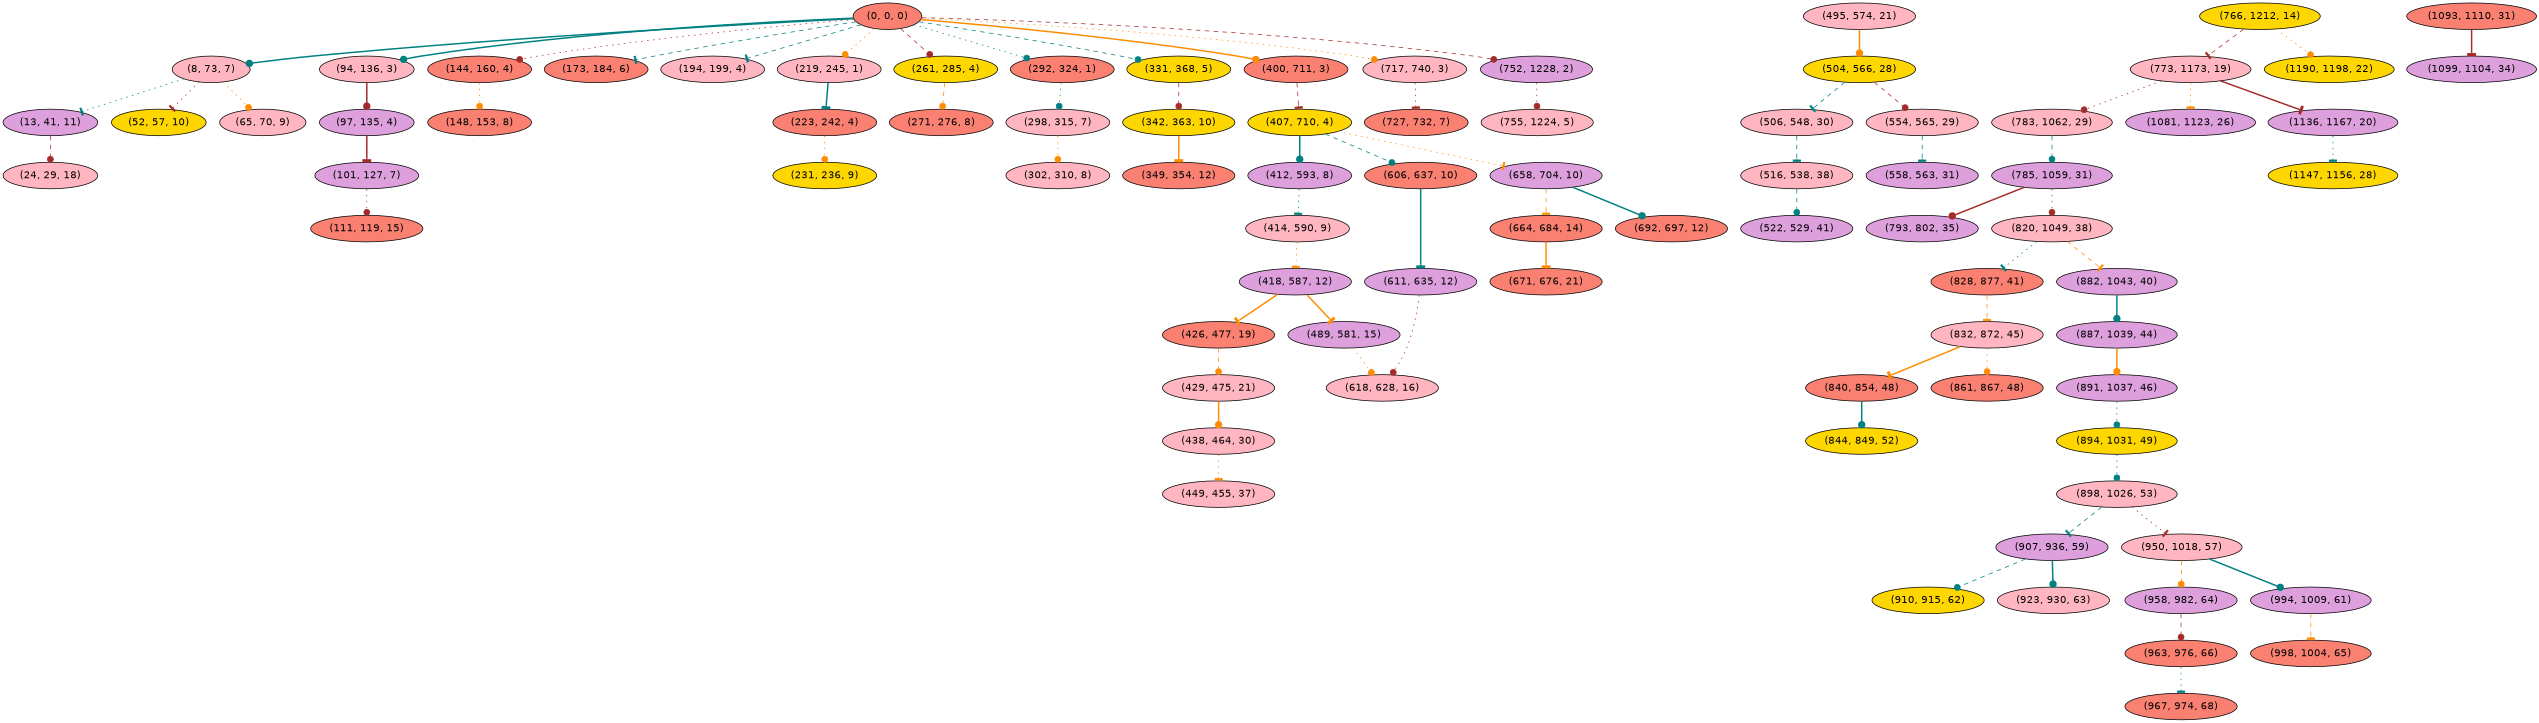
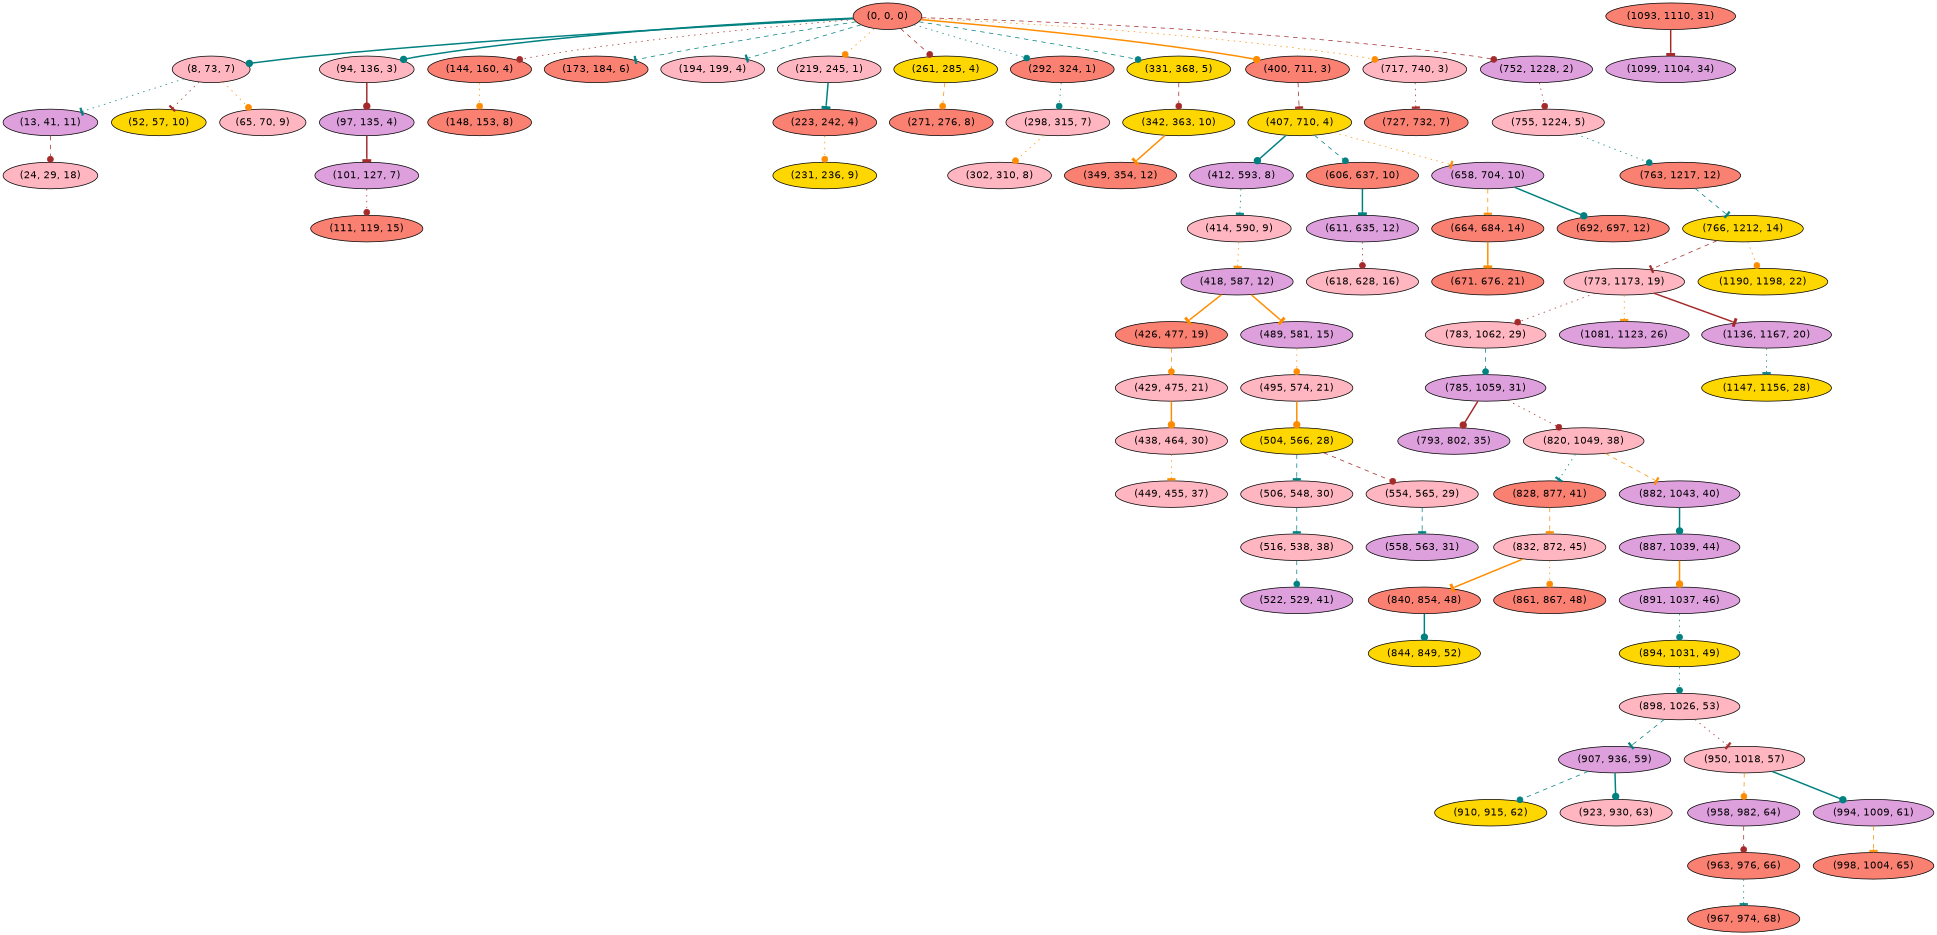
node "(763, 1217, 12)": added
edge "(489, 581, 15)" -> "(618, 628, 16)": now "(489, 581, 15)" -> "(495, 574, 21)"
